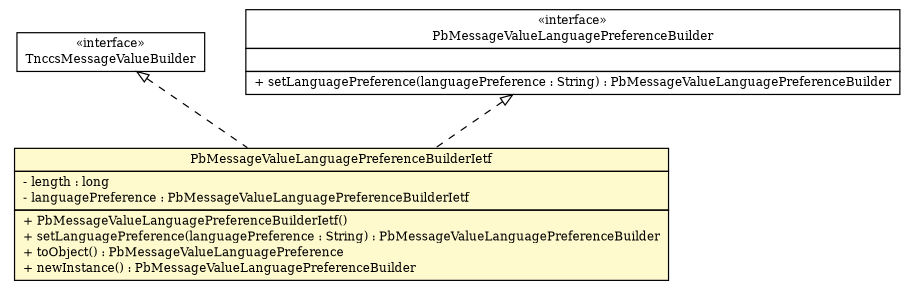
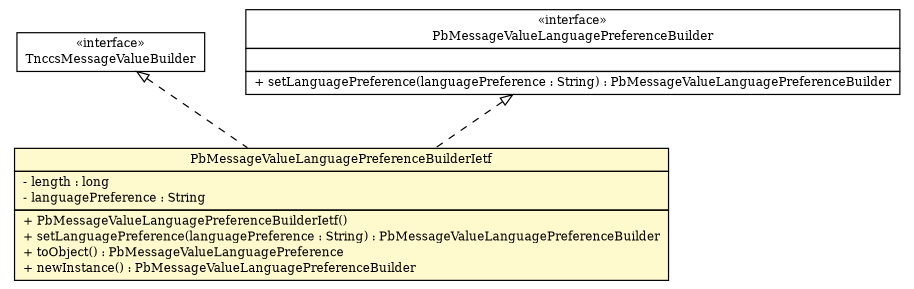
node "PbMessageValueLanguagePreferenceBuilderIetf": text "- languagePreference : PbMessageValueLanguagePreferenceBuilderIetf" -> "- languagePreference : String"
